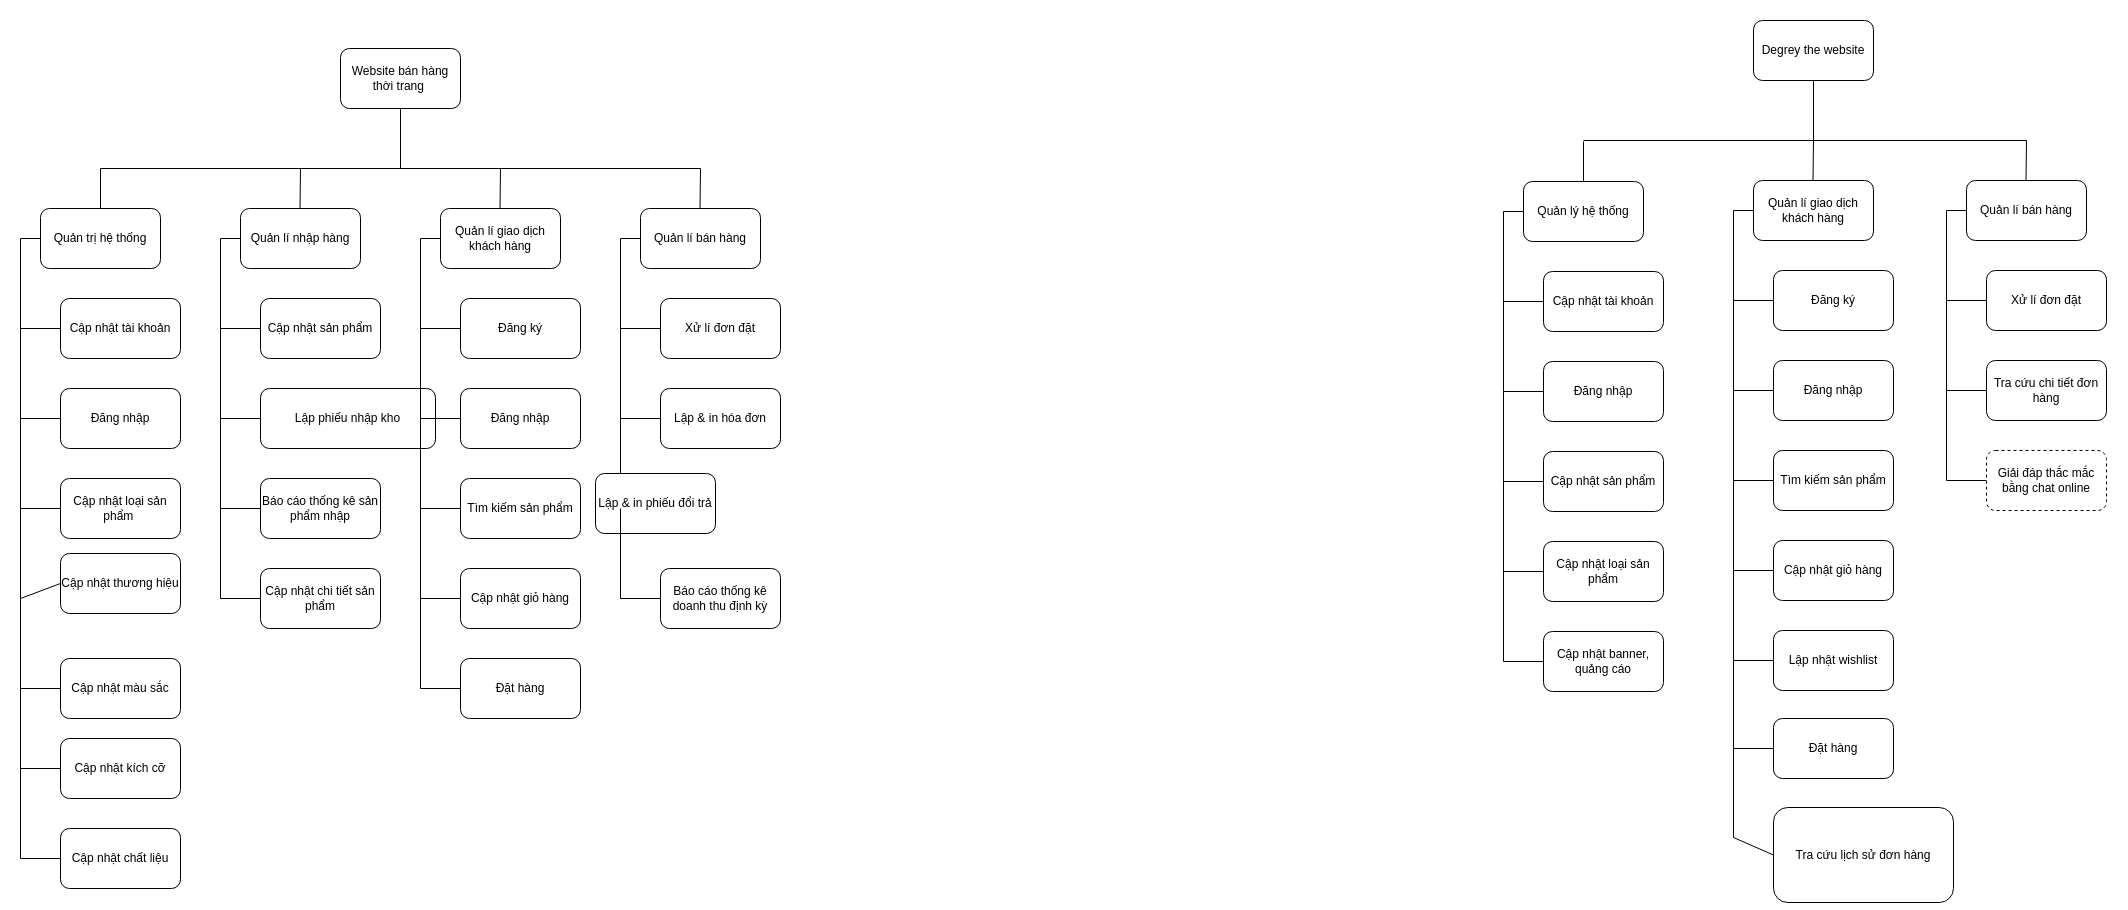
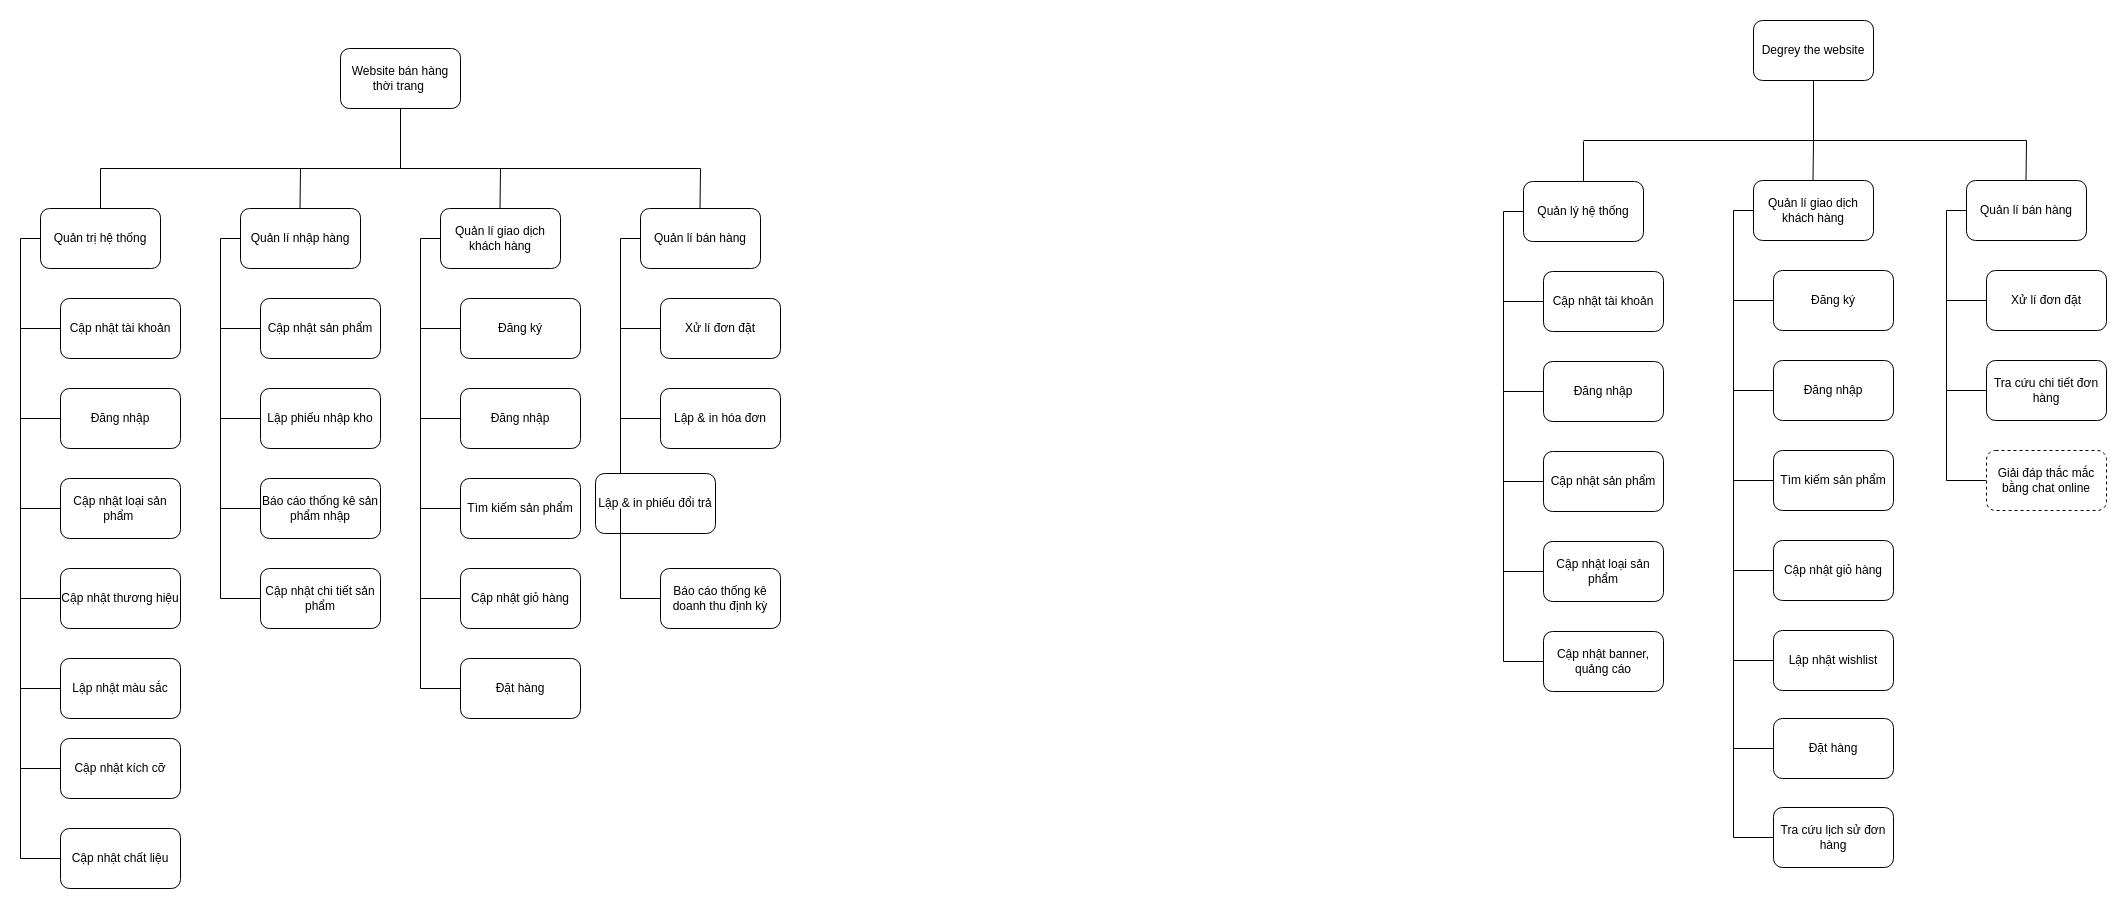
node "Lập phiếu nhập kho": size 175x60 -> 120x60
node "Cập nhật thương hiệu": moved (121, 584) -> (121, 599)
node "Cập nhật màu sắc": label "Cập nhật màu sắc" -> "Lập nhật màu sắc"
node "Tra cứu lịch sử đơn hàng": size 180x95 -> 120x60
